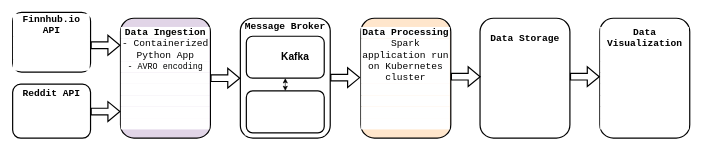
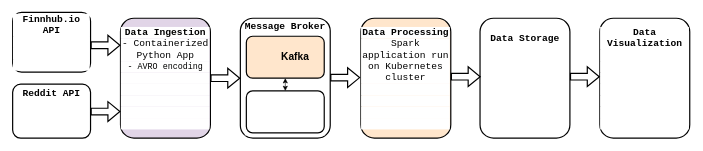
node "Kafka": fillcolor #ffffff -> #ffe6cc
